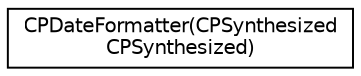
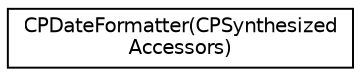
node "CPDateFormatter(CPSynthesized CPSynthesized)": label "CPDateFormatter(CPSynthesized CPSynthesized)" -> "CPDateFormatter(CPSynthesized Accessors)"
